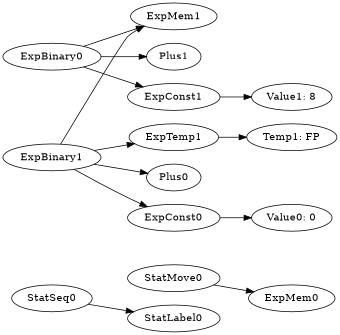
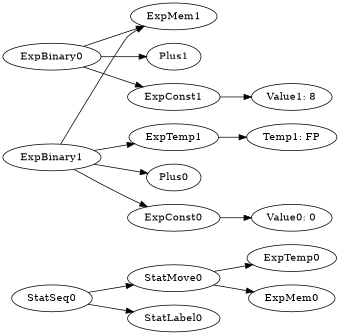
node "ExpTemp0": added
edge "StatSeq0" -> "StatMove0": added
